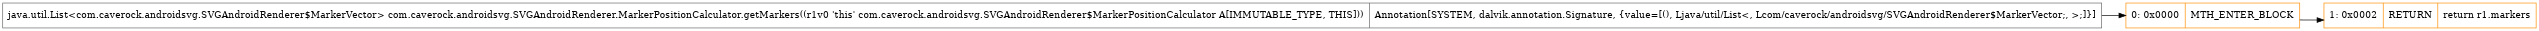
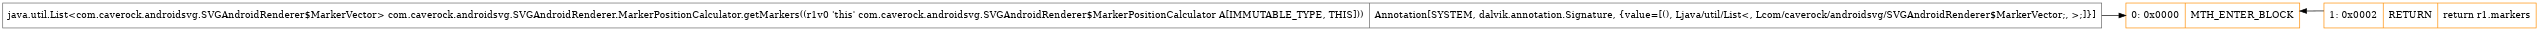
edge "0: 0x0000" -> "1: 0x0002": reversed
